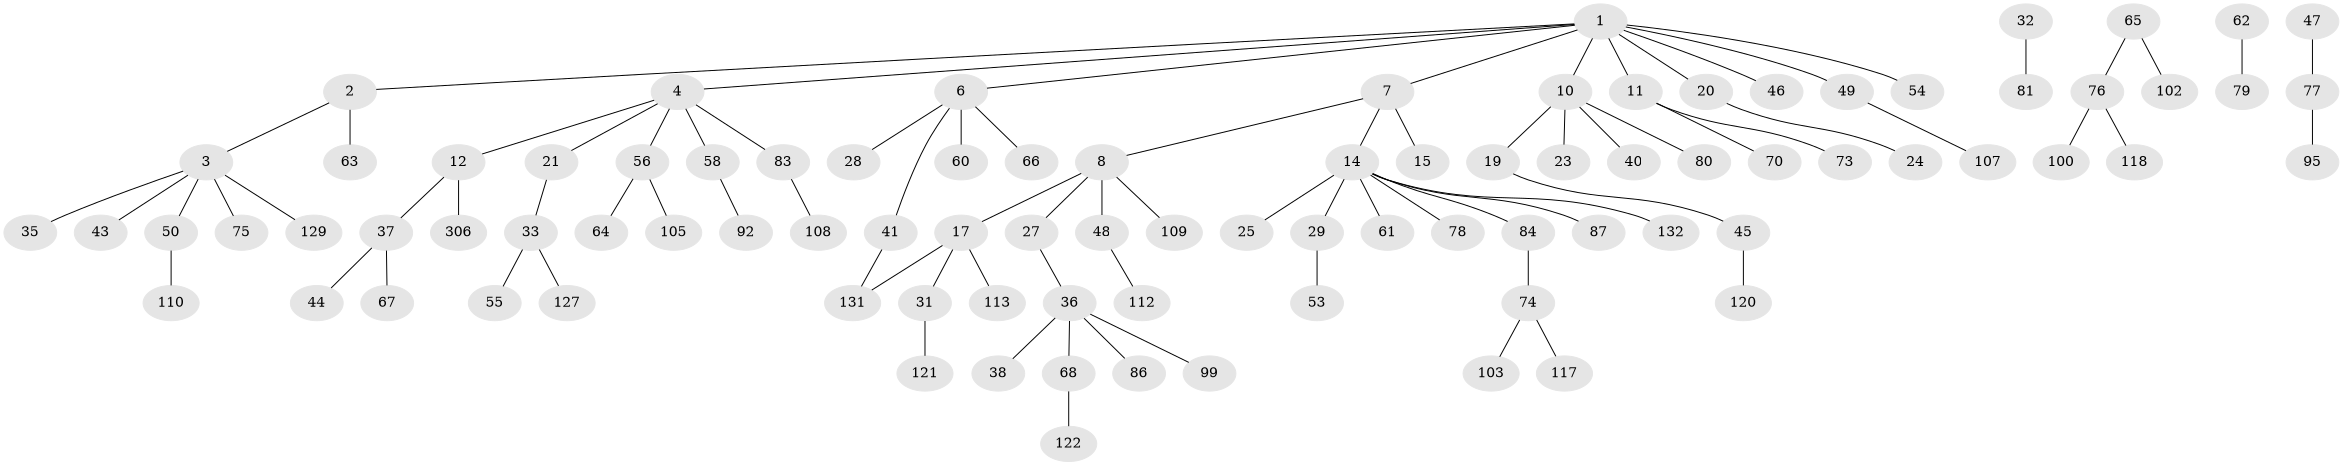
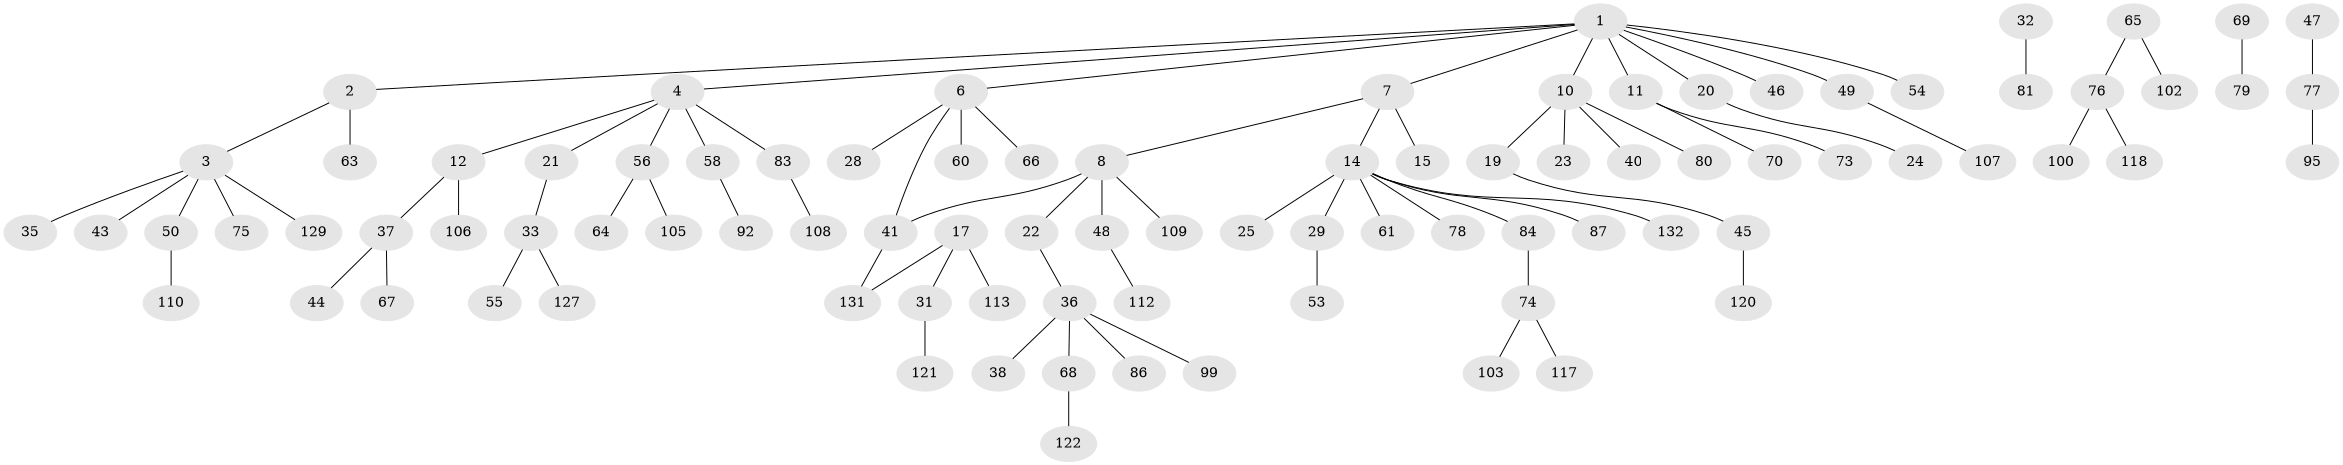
node "62": label "62" -> "69"
edge "8" -- "17": now "8" -- "41"
node "306": label "306" -> "106"
node "27": label "27" -> "22"
